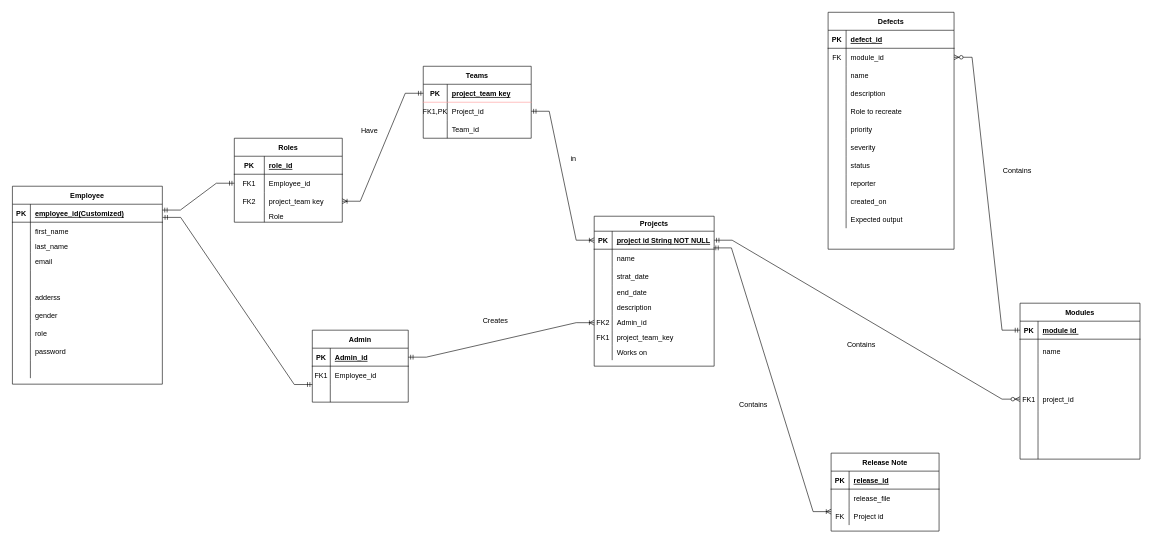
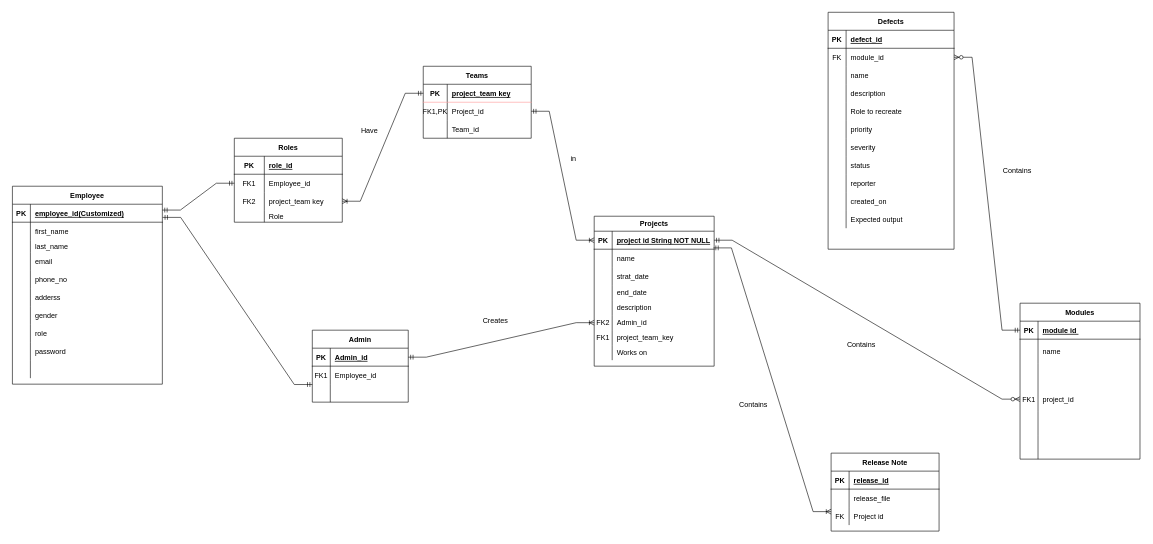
node "phone_no": added
